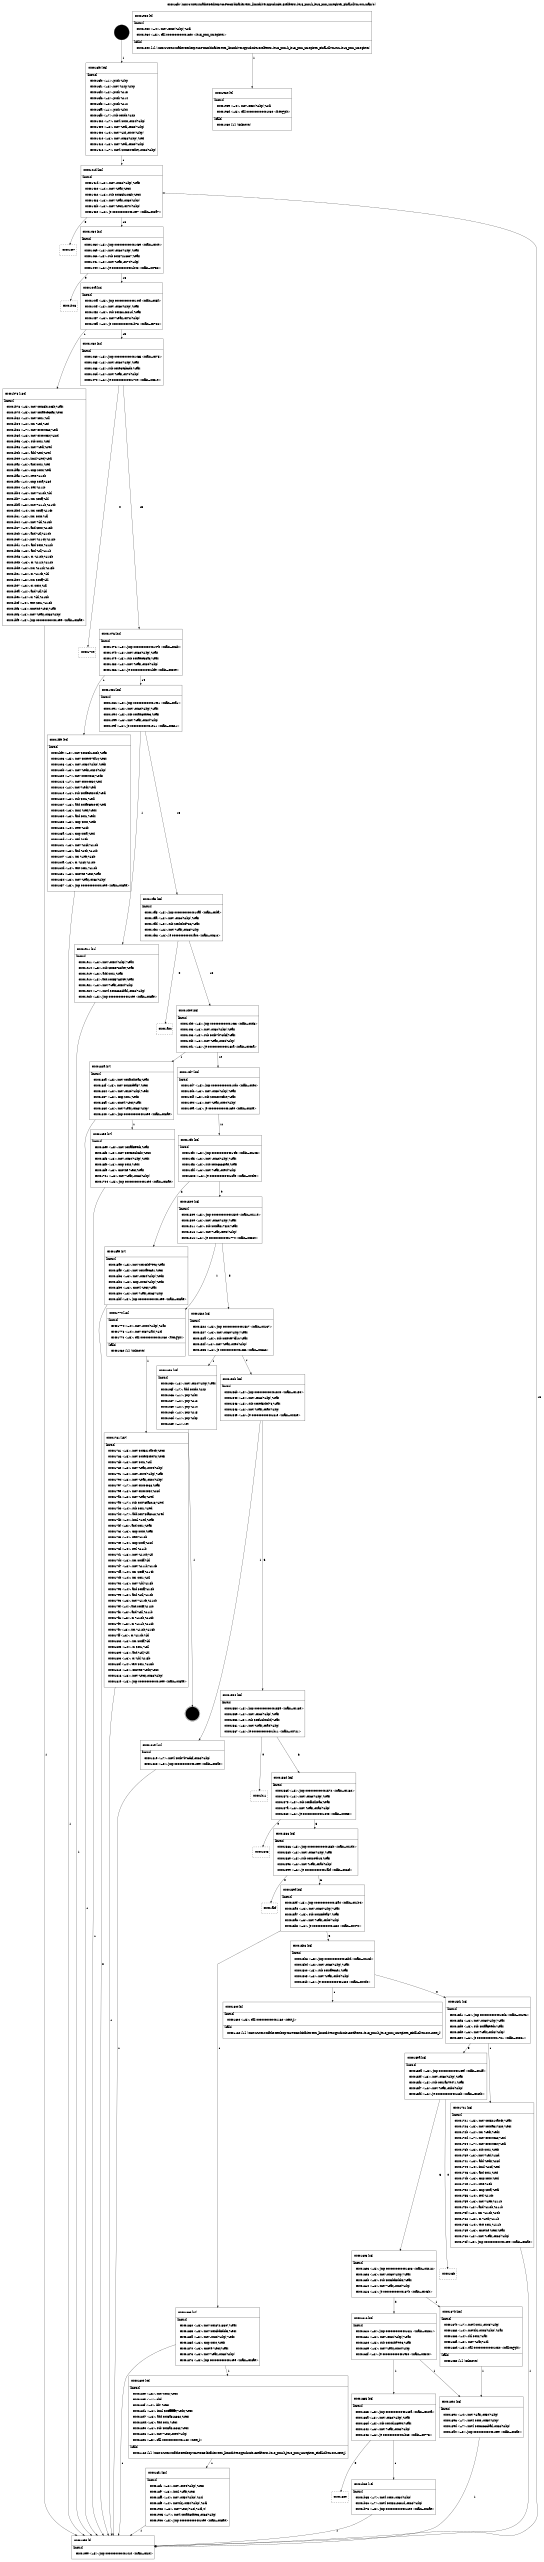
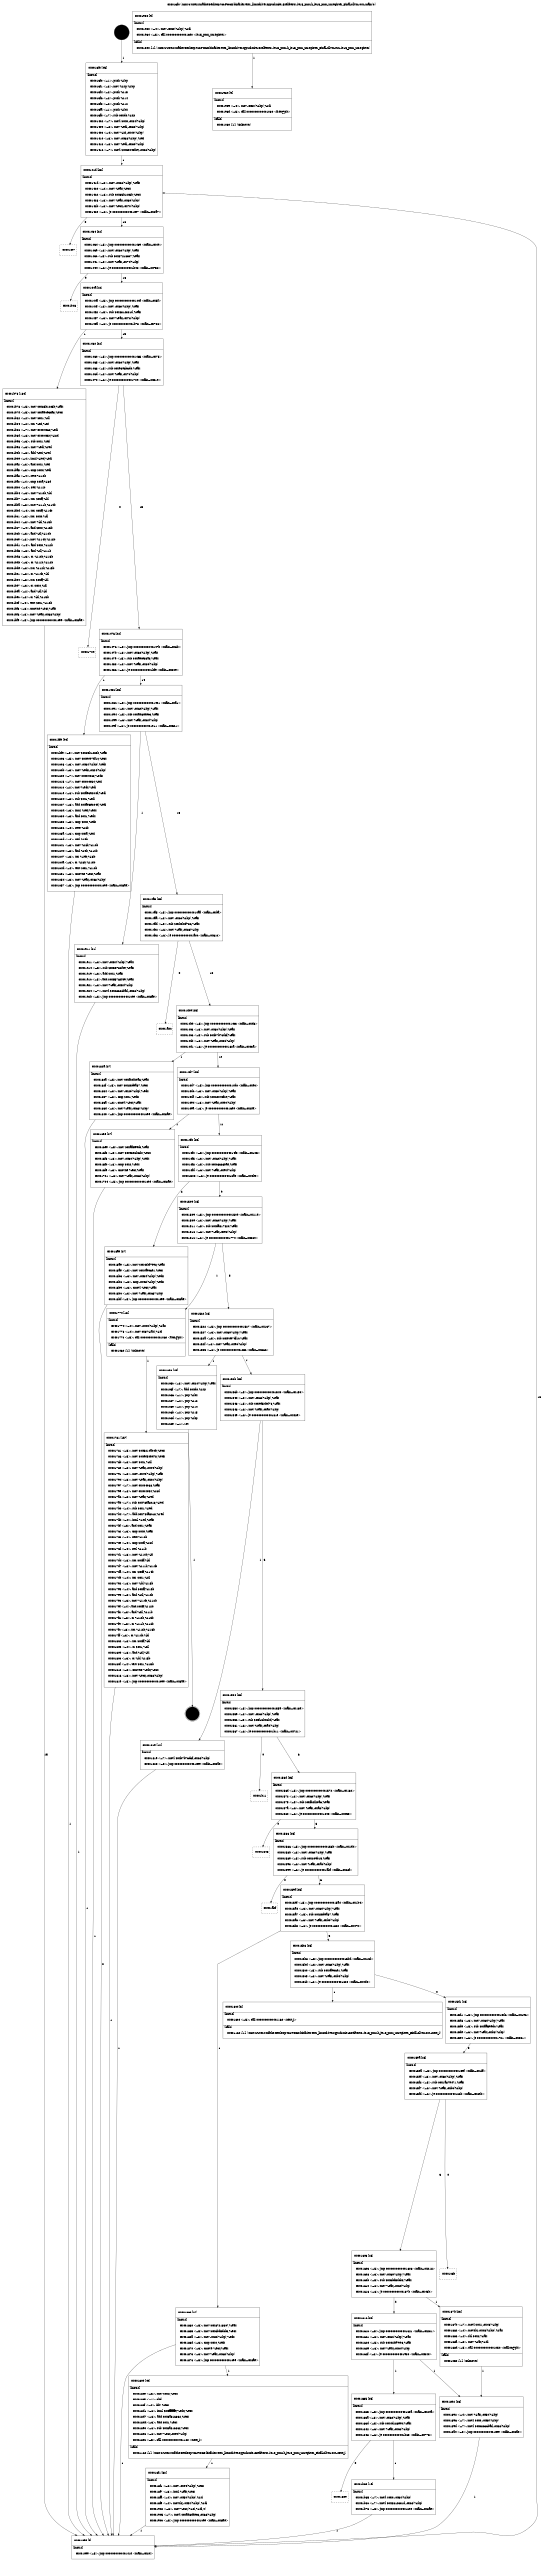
edge "0x40182a [27]" -> "0x4016ee [27]": now "0x4014d7 [25]" -> "0x4016ee [27]"
edge "0x401b78 [134]" -> "0x401c9e [5]": label " 1" -> " 15"
node "0x401721 [83]": removed
